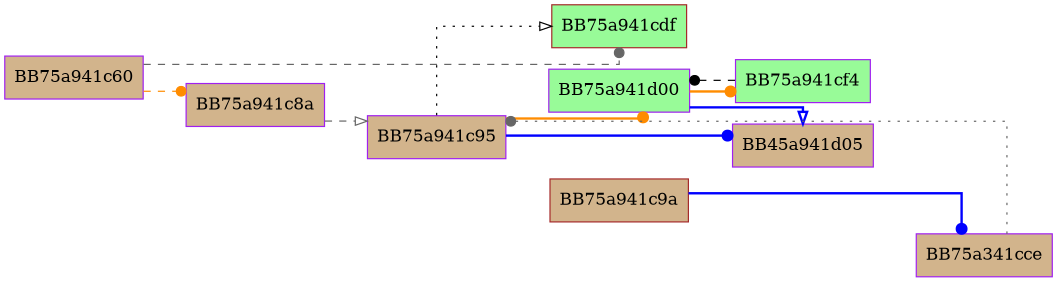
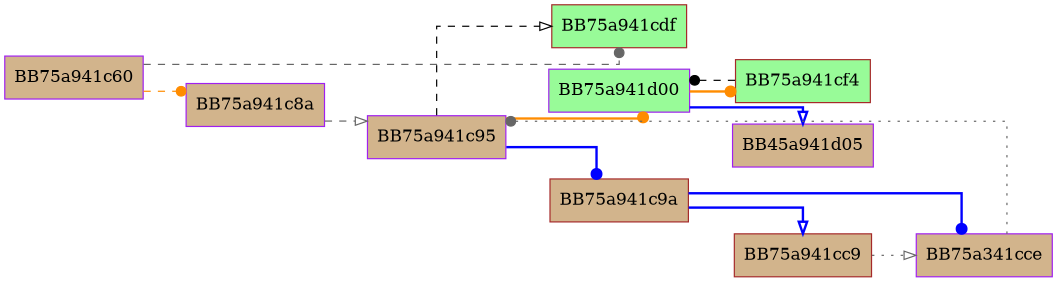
edge "BB75a941c95" -> "BB75a941cdf": style dotted -> dashed
node "BB75a941cf4": color purple -> brown
edge "BB75a941c95" -> "BB45a941d05": now "BB75a941c95" -> "BB75a941c9a"
node "BB75a941cc9": added
